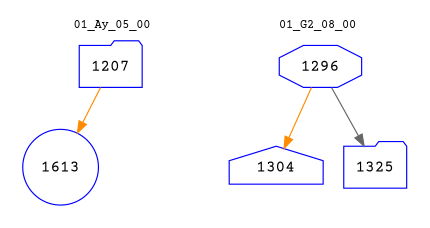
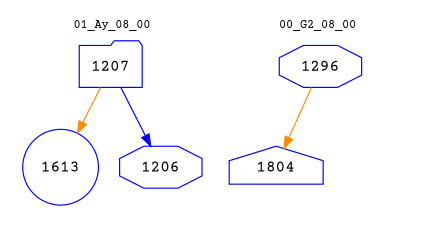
cluster "01_Ay_05_00": label "01_Ay_05_00" -> "01_Ay_08_00"
cluster "01_G2_08_00": label "01_G2_08_00" -> "00_G2_08_00"
node "1206": added
node "1304": label "1304" -> "1804"
node "1325": removed
